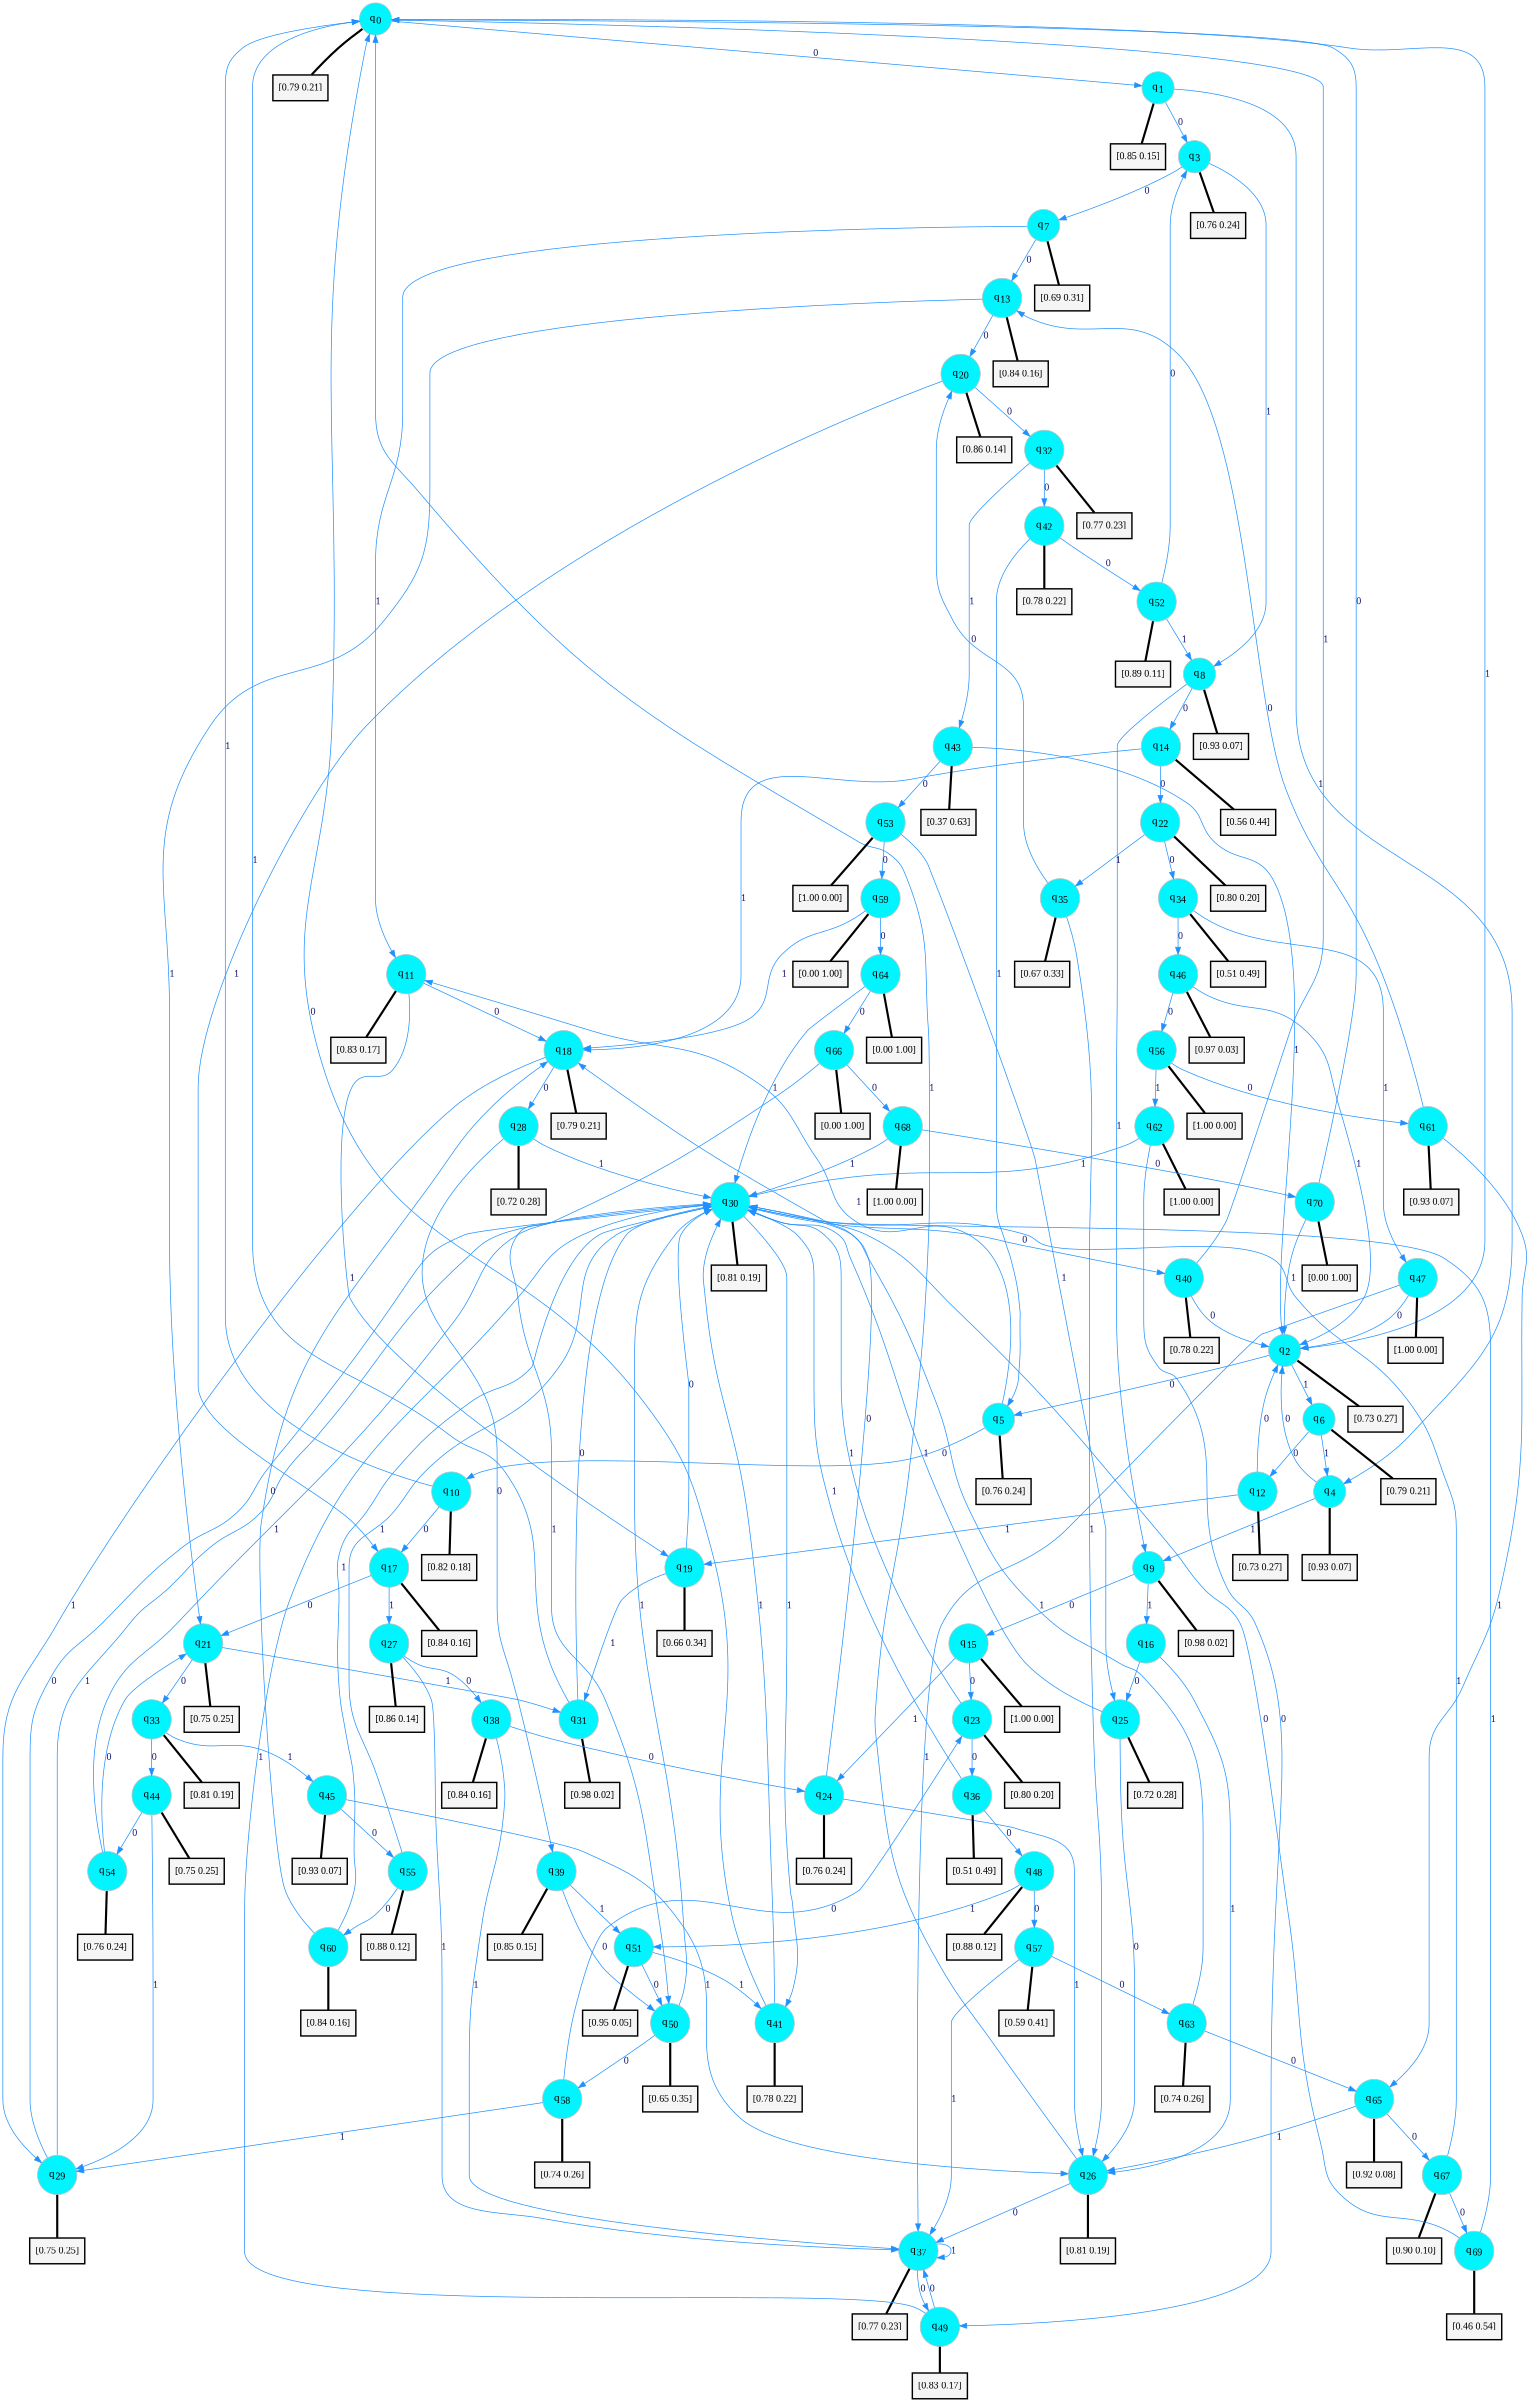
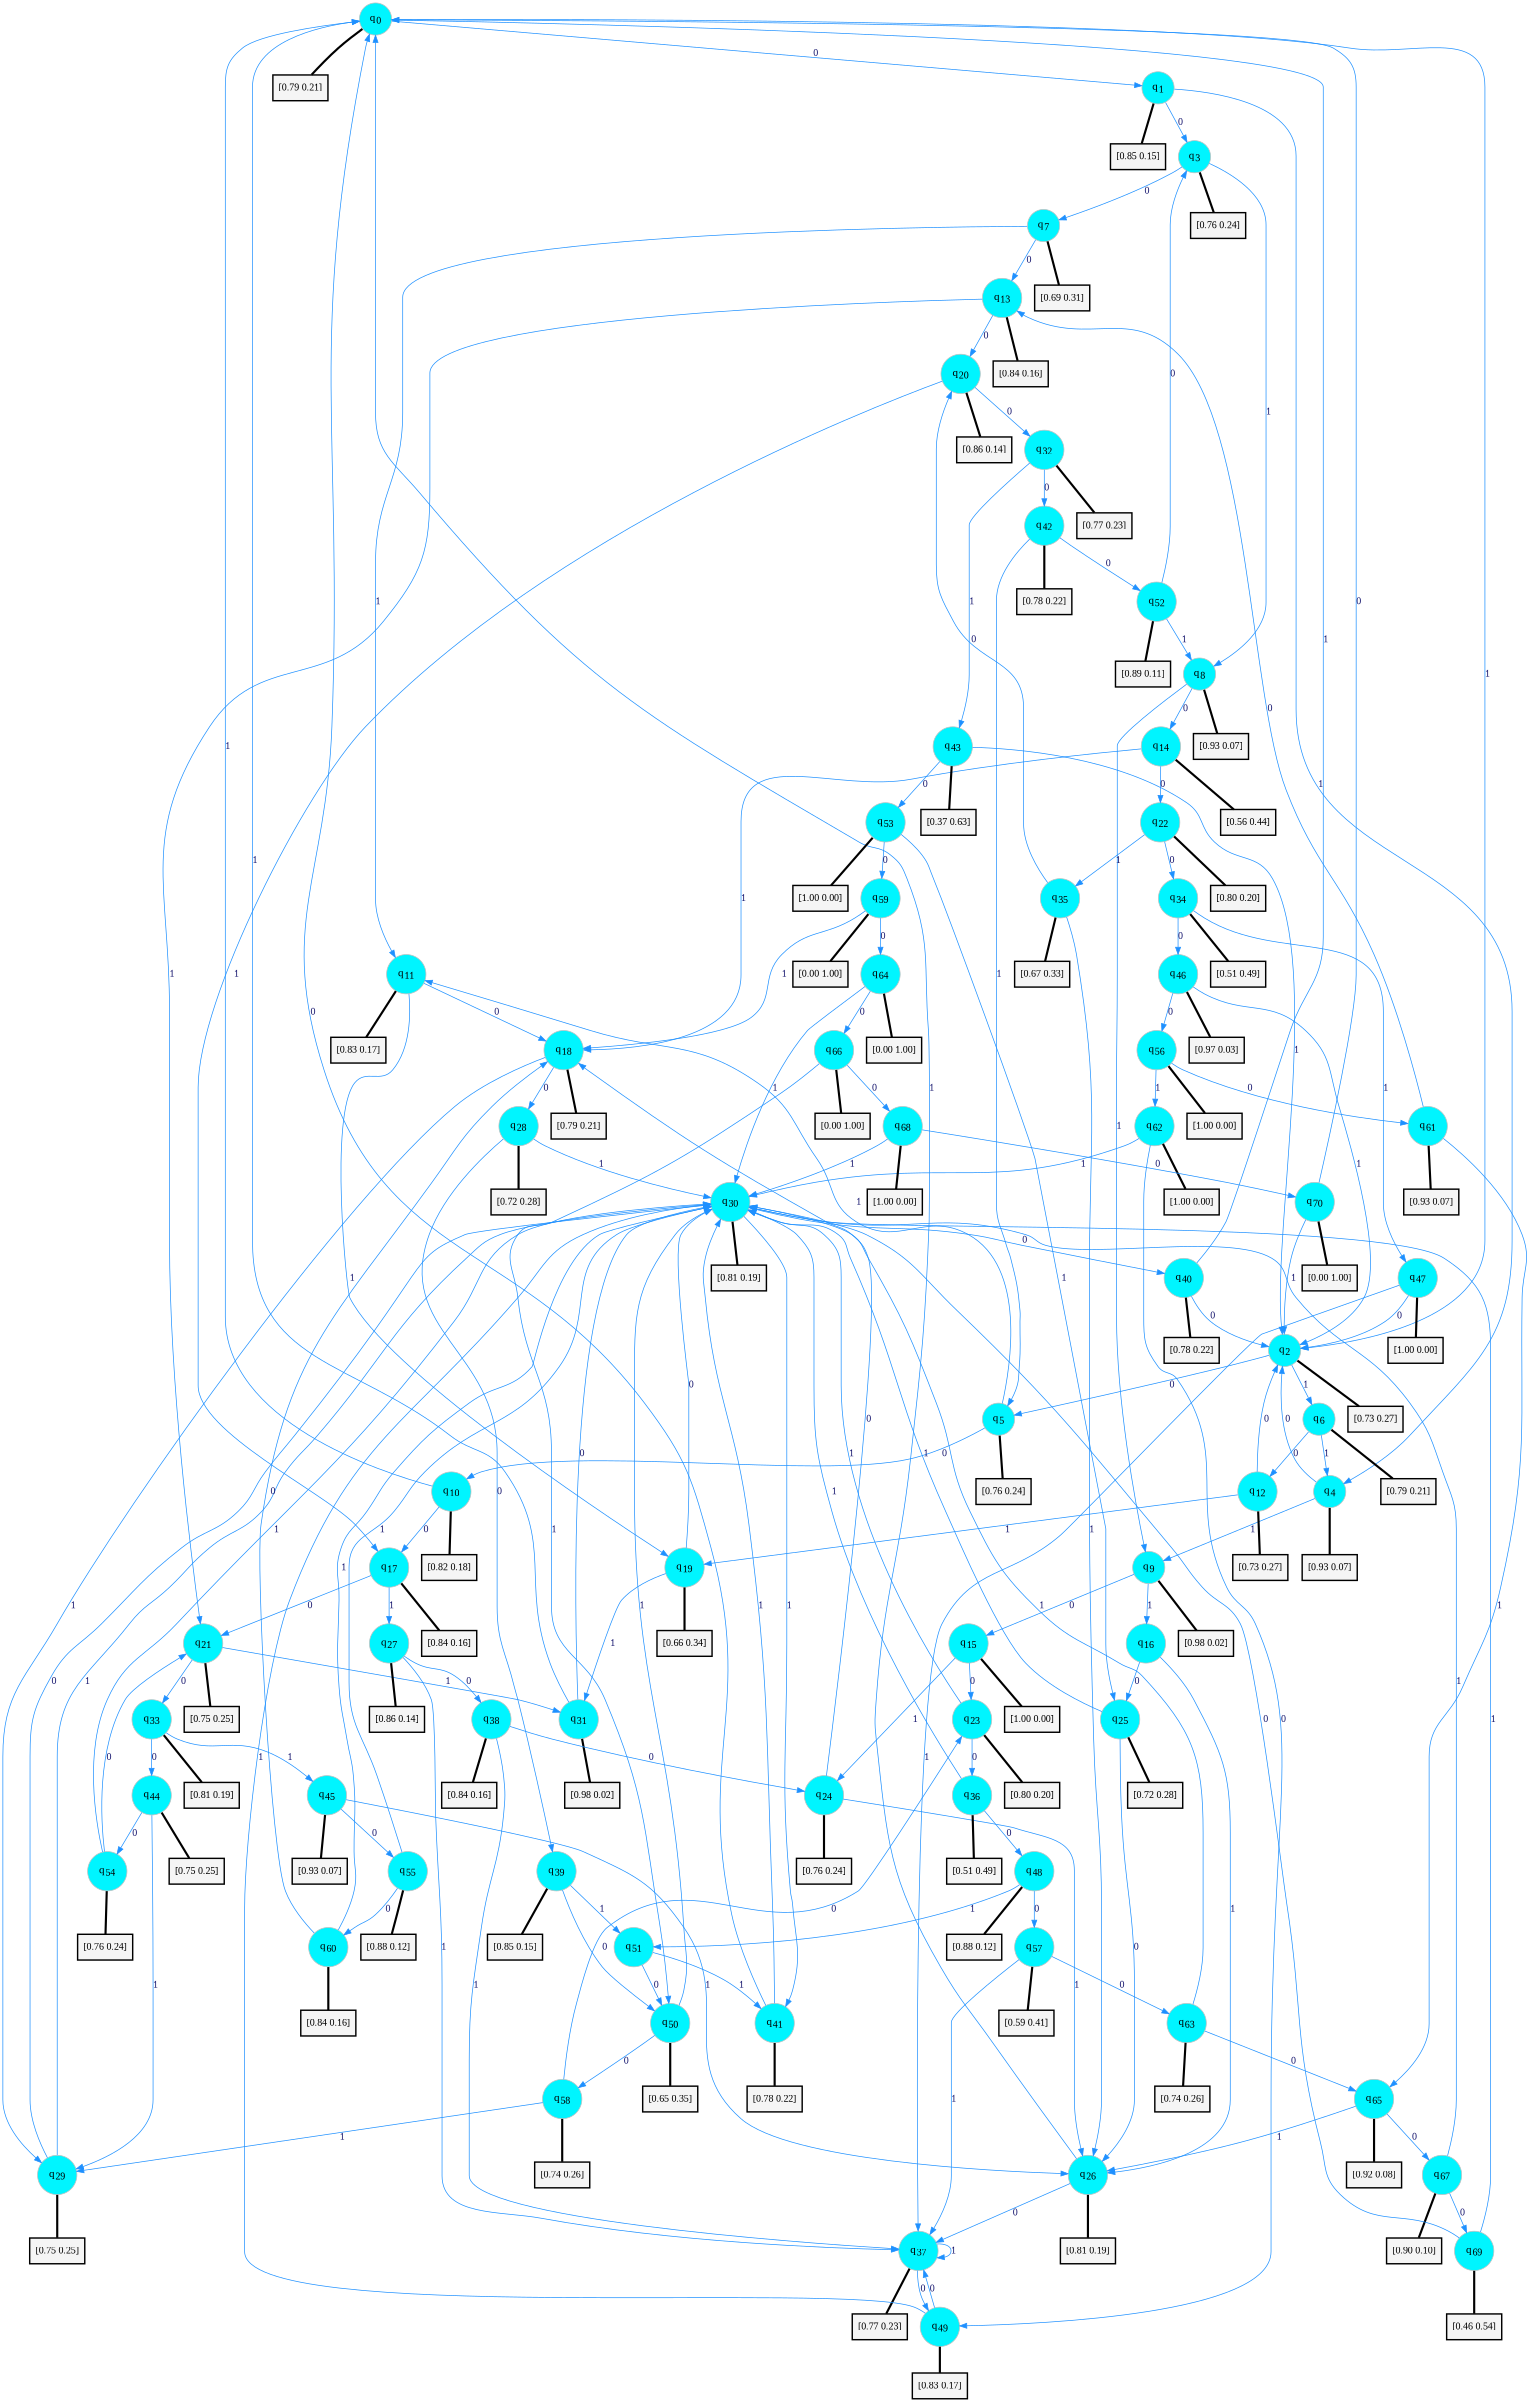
node "[0.95 0.05]": removed
